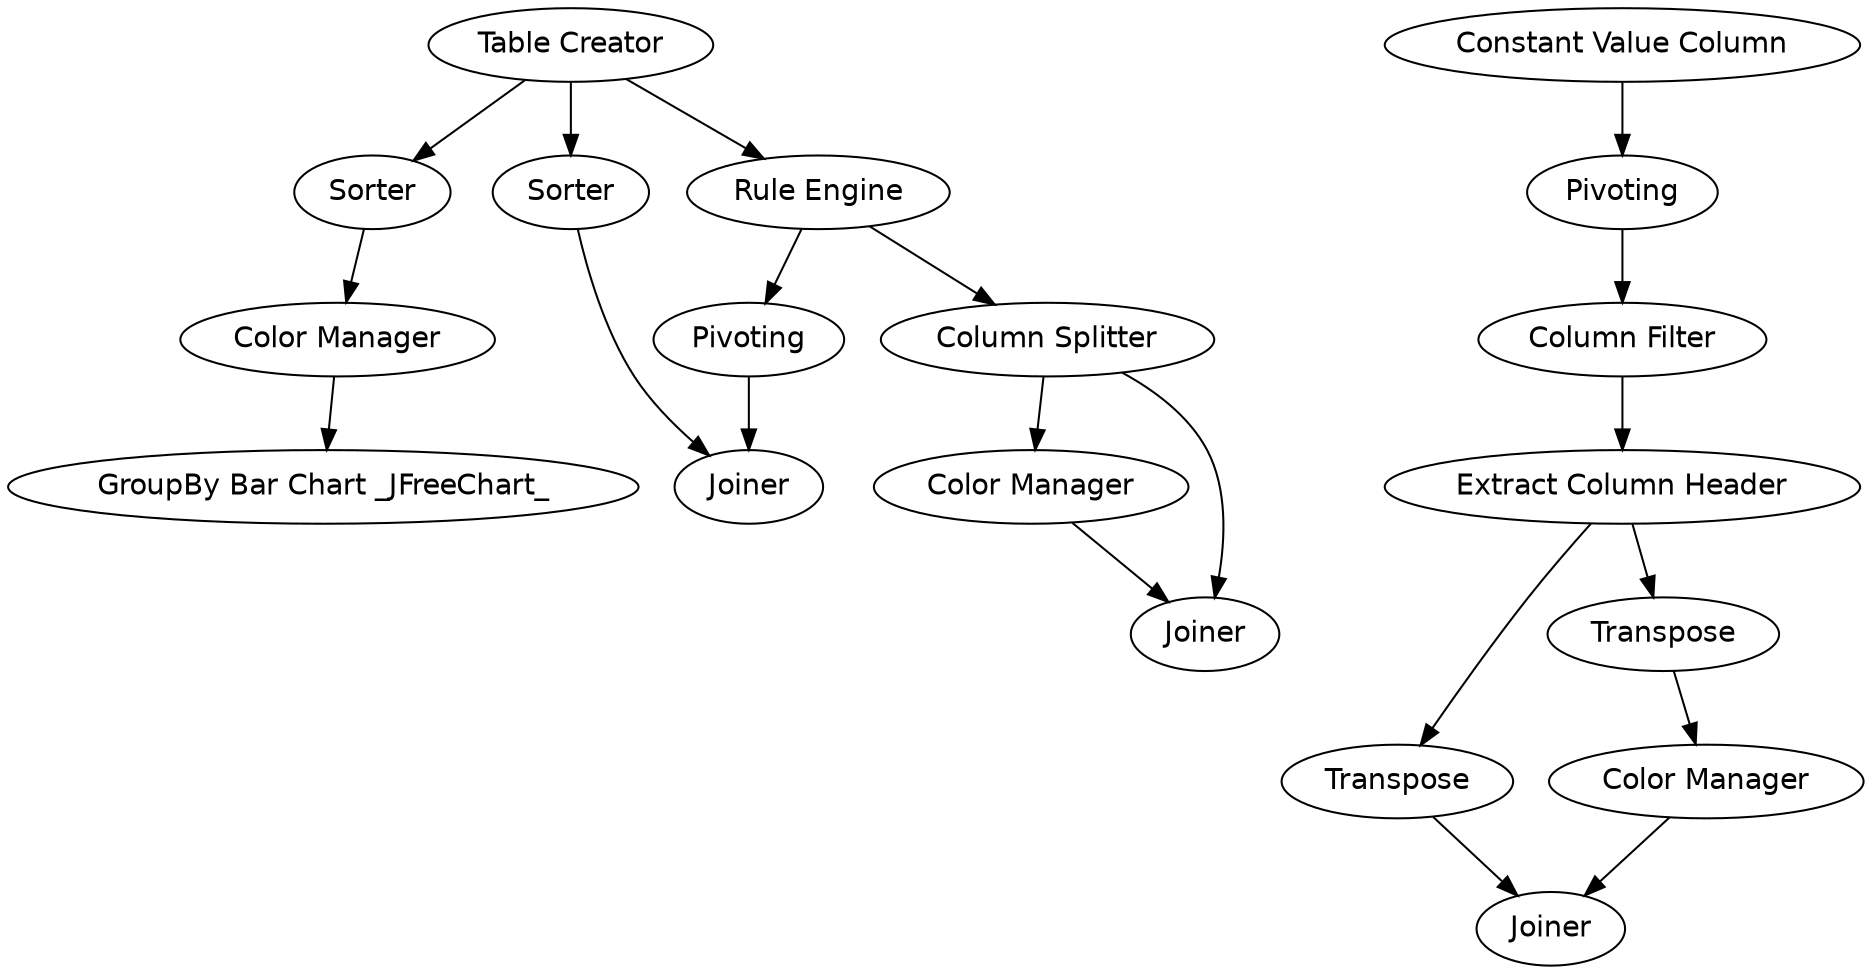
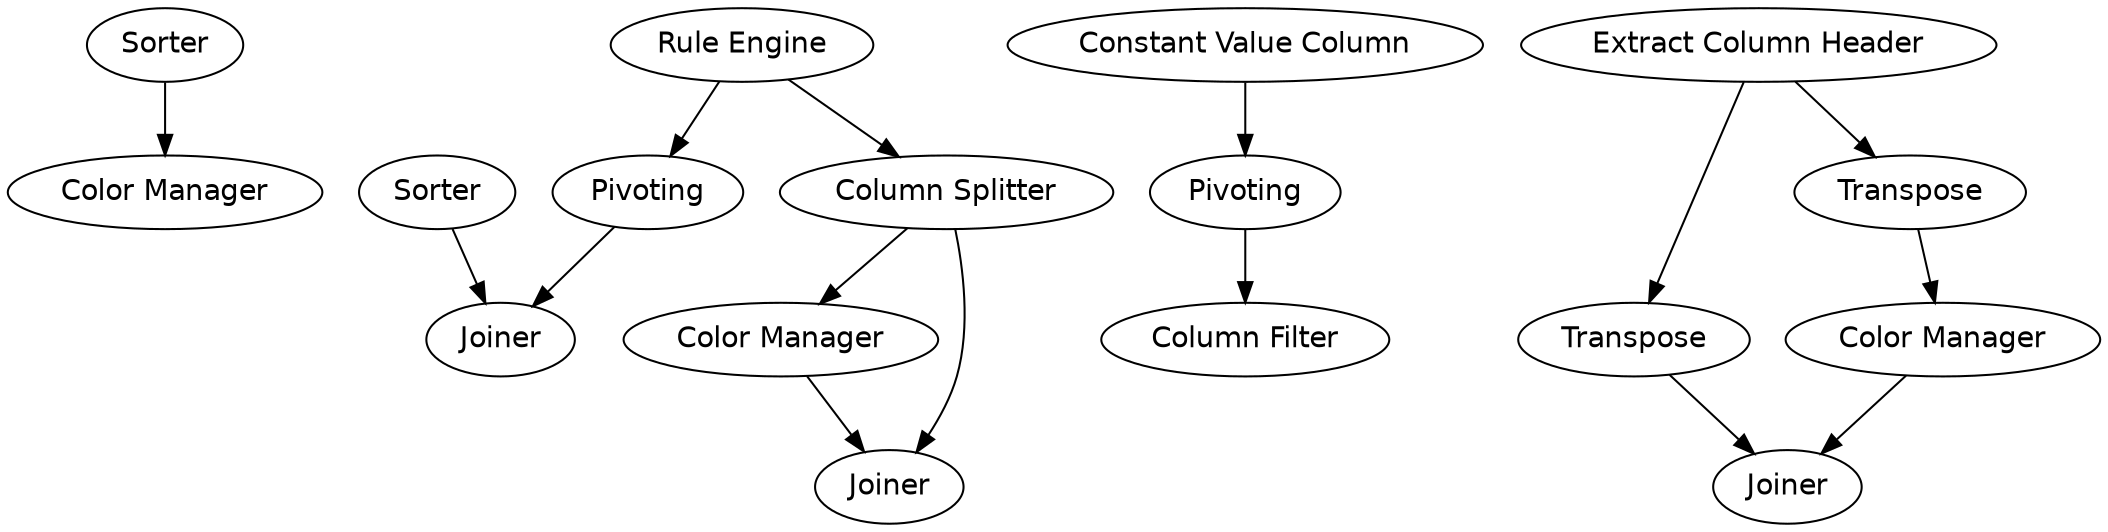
node "Table Creator": removed
edge "Column Filter" -> "Extract Column Header": removed
node "GroupBy Bar Chart _JFreeChart_": removed
